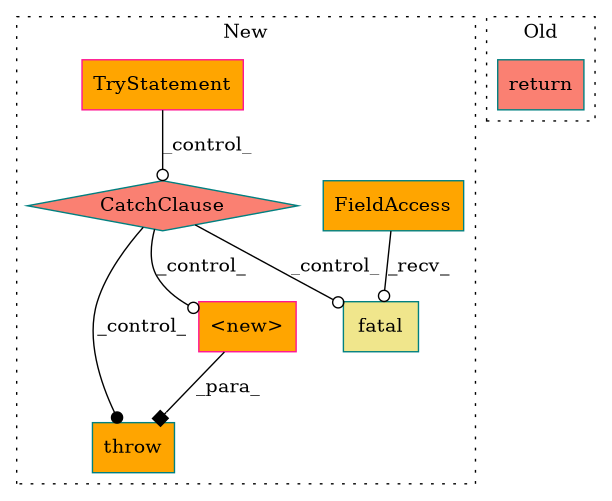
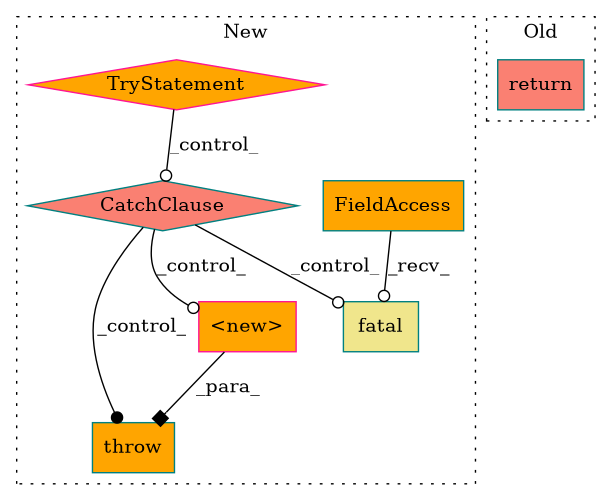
node "TryStatement": shape box -> diamond
